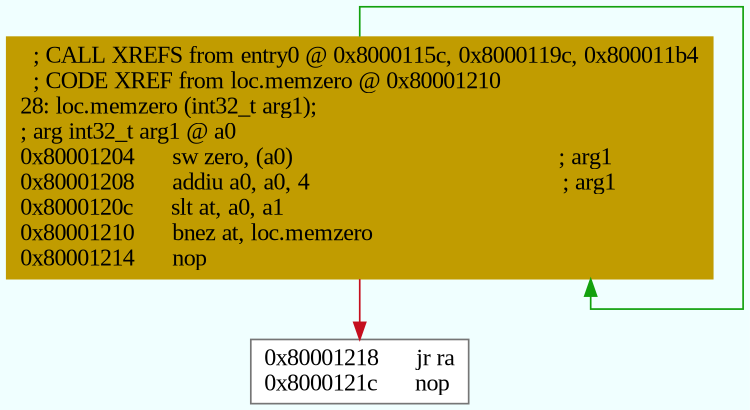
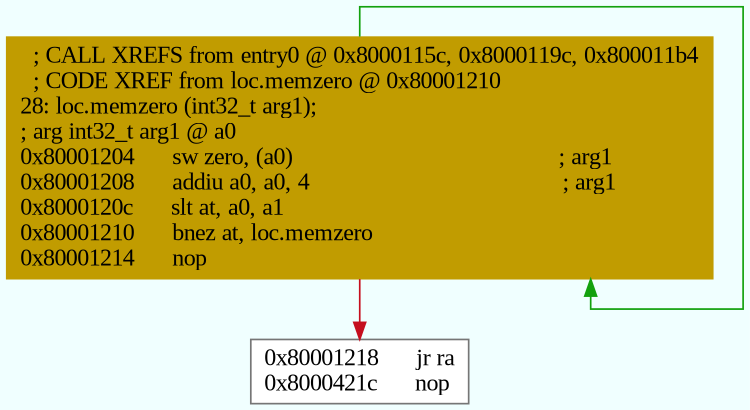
node "0x80001218      jr ra 0x8000121c      nop": label "0x80001218      jr ra 0x8000121c      nop" -> "0x80001218      jr ra 0x8000421c      nop"
